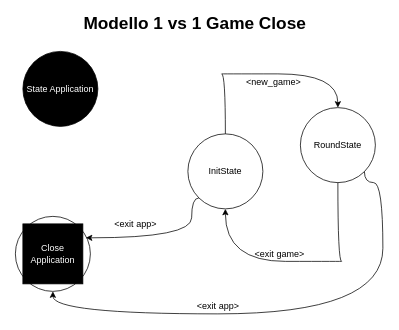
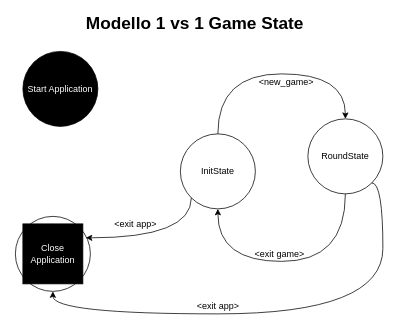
node "Modello 1 vs 1 Game Close": label "Modello 1 vs 1 Game Close" -> "Modello 1 vs 1 Game State"
node "State Application": label "State Application" -> "Start Application"
node "RoundState": moved (338, 145) -> (345, 156)
node "InitState": moved (225, 171) -> (218, 171)
